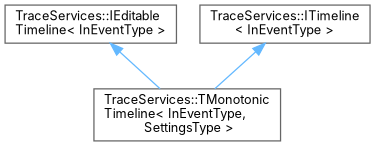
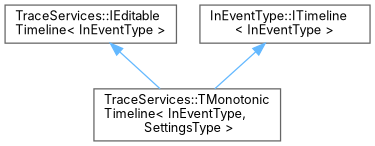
node "TraceServices::ITimeline < InEventType >": label "TraceServices::ITimeline < InEventType >" -> "InEventType::ITimeline < InEventType >"
